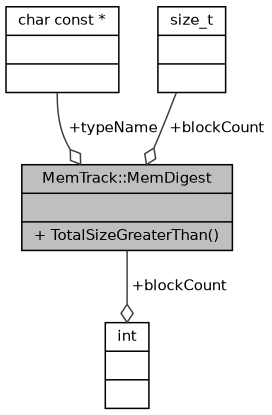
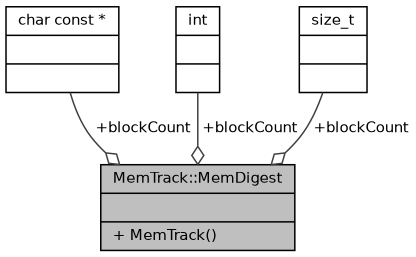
edge "char const *" -> "MemTrack::MemDigest": label " +typeName" -> " +blockCount"
node "MemTrack::MemDigest": text "+ TotalSizeGreaterThan()" -> "+ MemTrack()"
edge "MemTrack::MemDigest" -> "int": reversed
